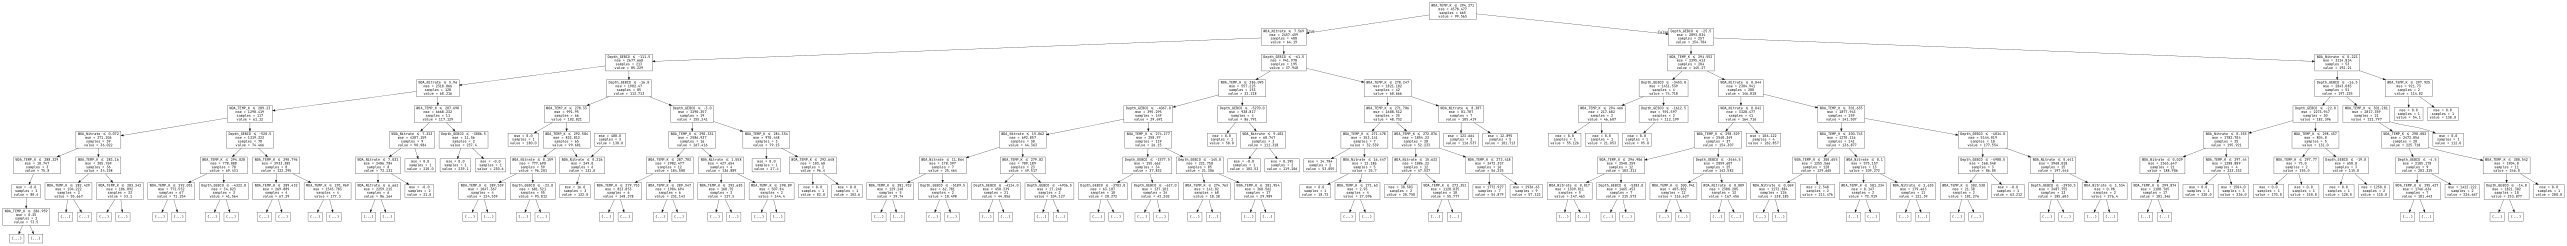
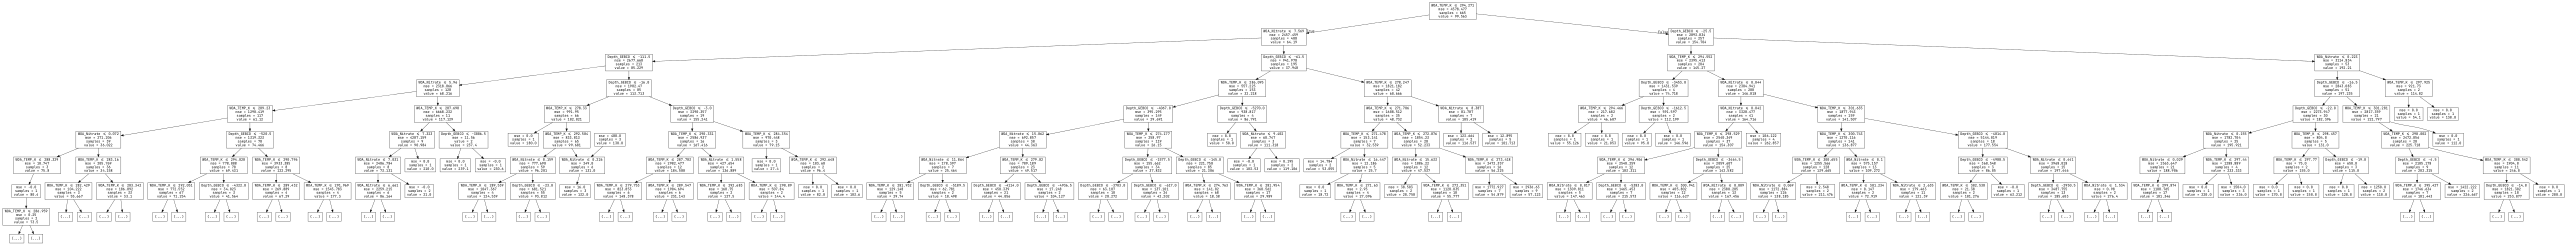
node "Depth_GEBCO <= -3006.5 mse = 11.56 samples = 2 value = 237.4": label "Depth_GEBCO <= -3006.5 mse = 11.56 samples = 2 value = 237.4" -> "Depth_GEBCO <= -3006.5 mse = 11.56 value = 2 value = 237.4"
node "mse = 0.0 samples = 1 value = 146.596": added
